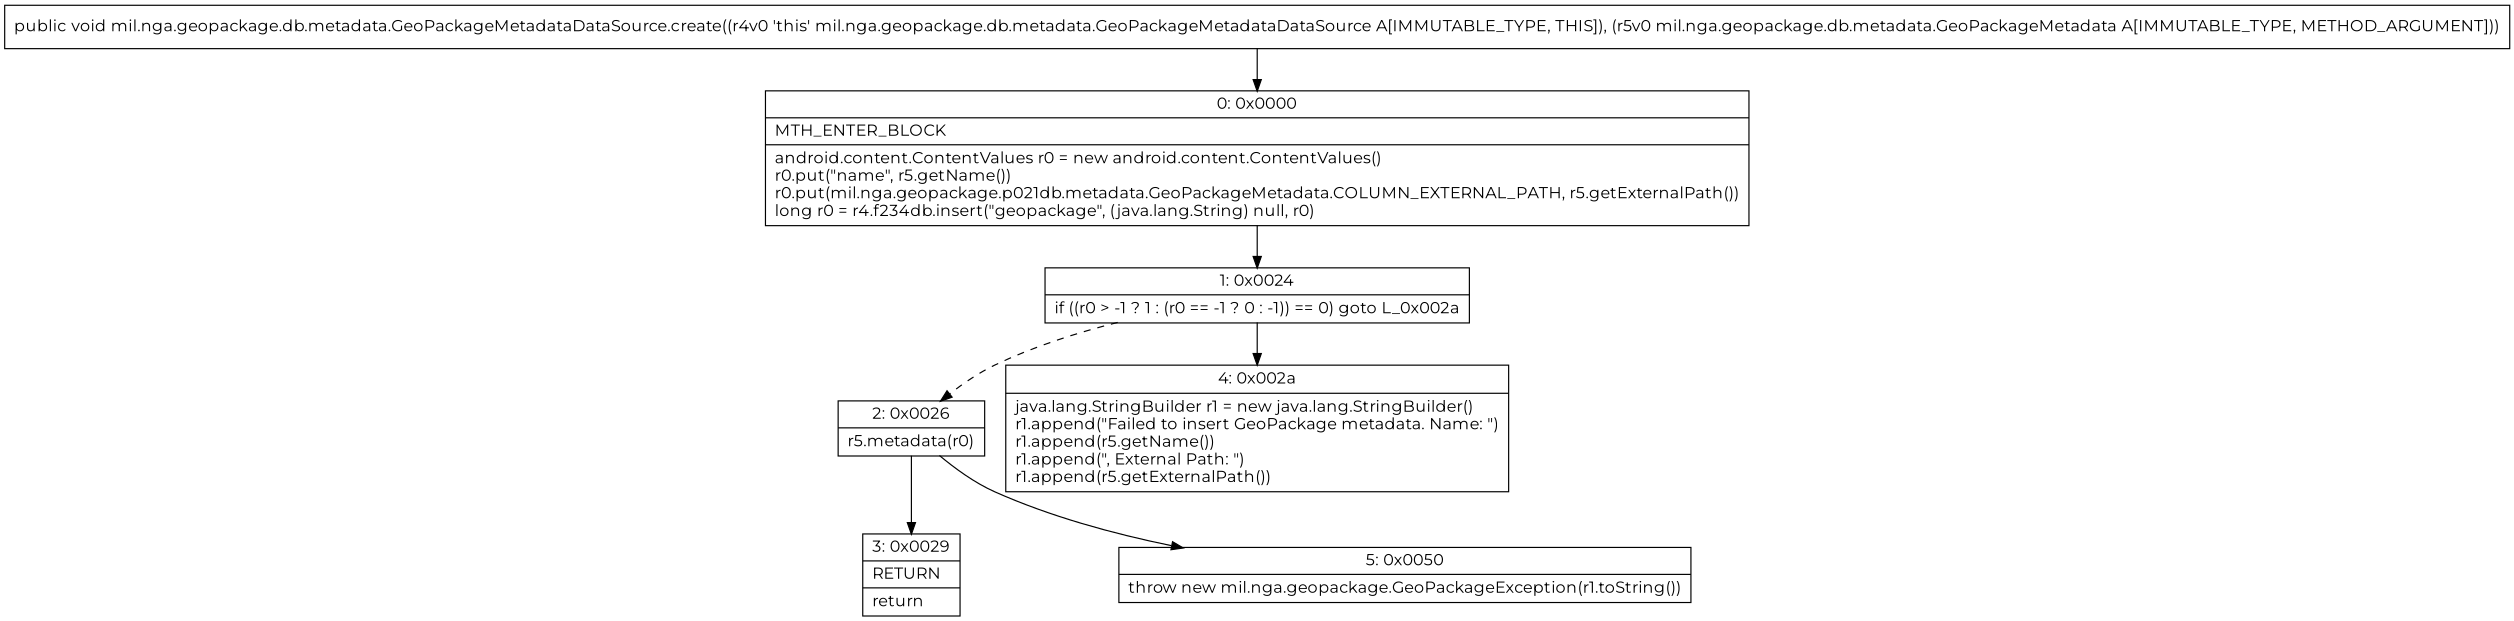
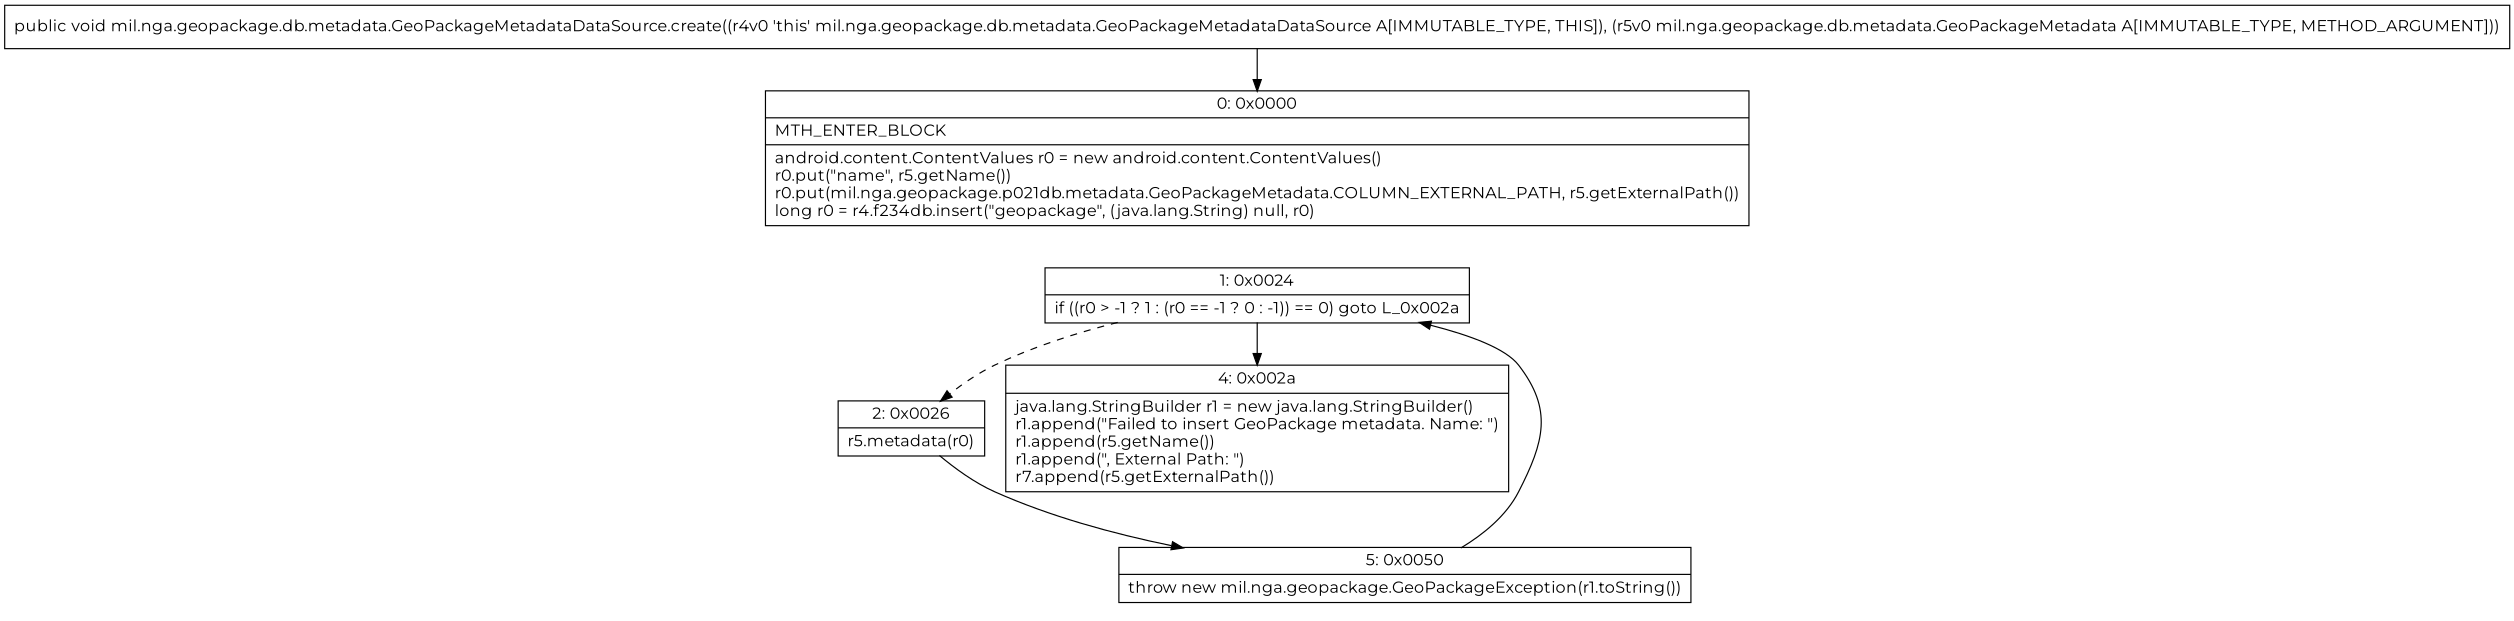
edge "0: 0x0000" -> "1: 0x0024": now "5: 0x0050" -> "1: 0x0024"
node "4: 0x002a": text "r1.append(r5.getExternalPath())" -> "r7.append(r5.getExternalPath())"
node "3: 0x0029": removed
